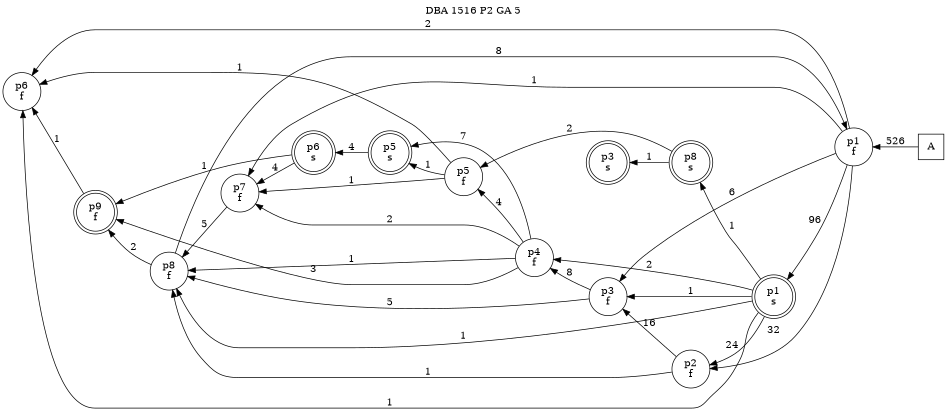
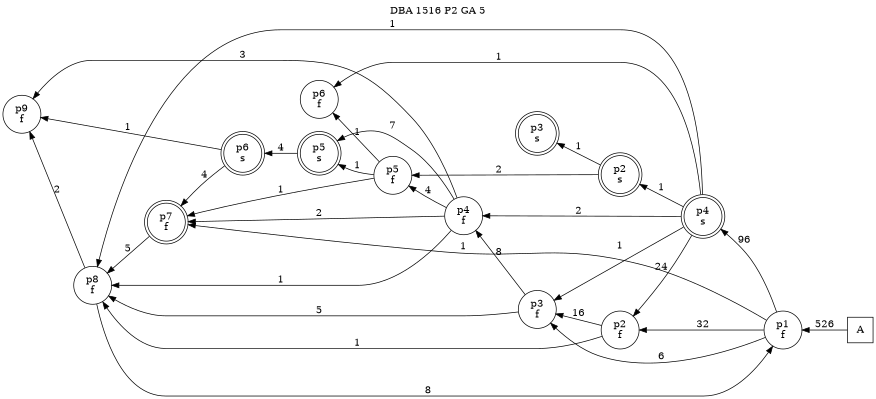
edge "p1 f" -> "p6 f": removed, label "2"
edge "p9 f" -> "p6 f": removed, label "1"
node "p8 s": label "p8 s" -> "p2 s"
node "p7 f": shape circle -> doublecircle
node "p9 f": shape doublecircle -> circle
node "p1 s": label "p1 s" -> "p4 s"
